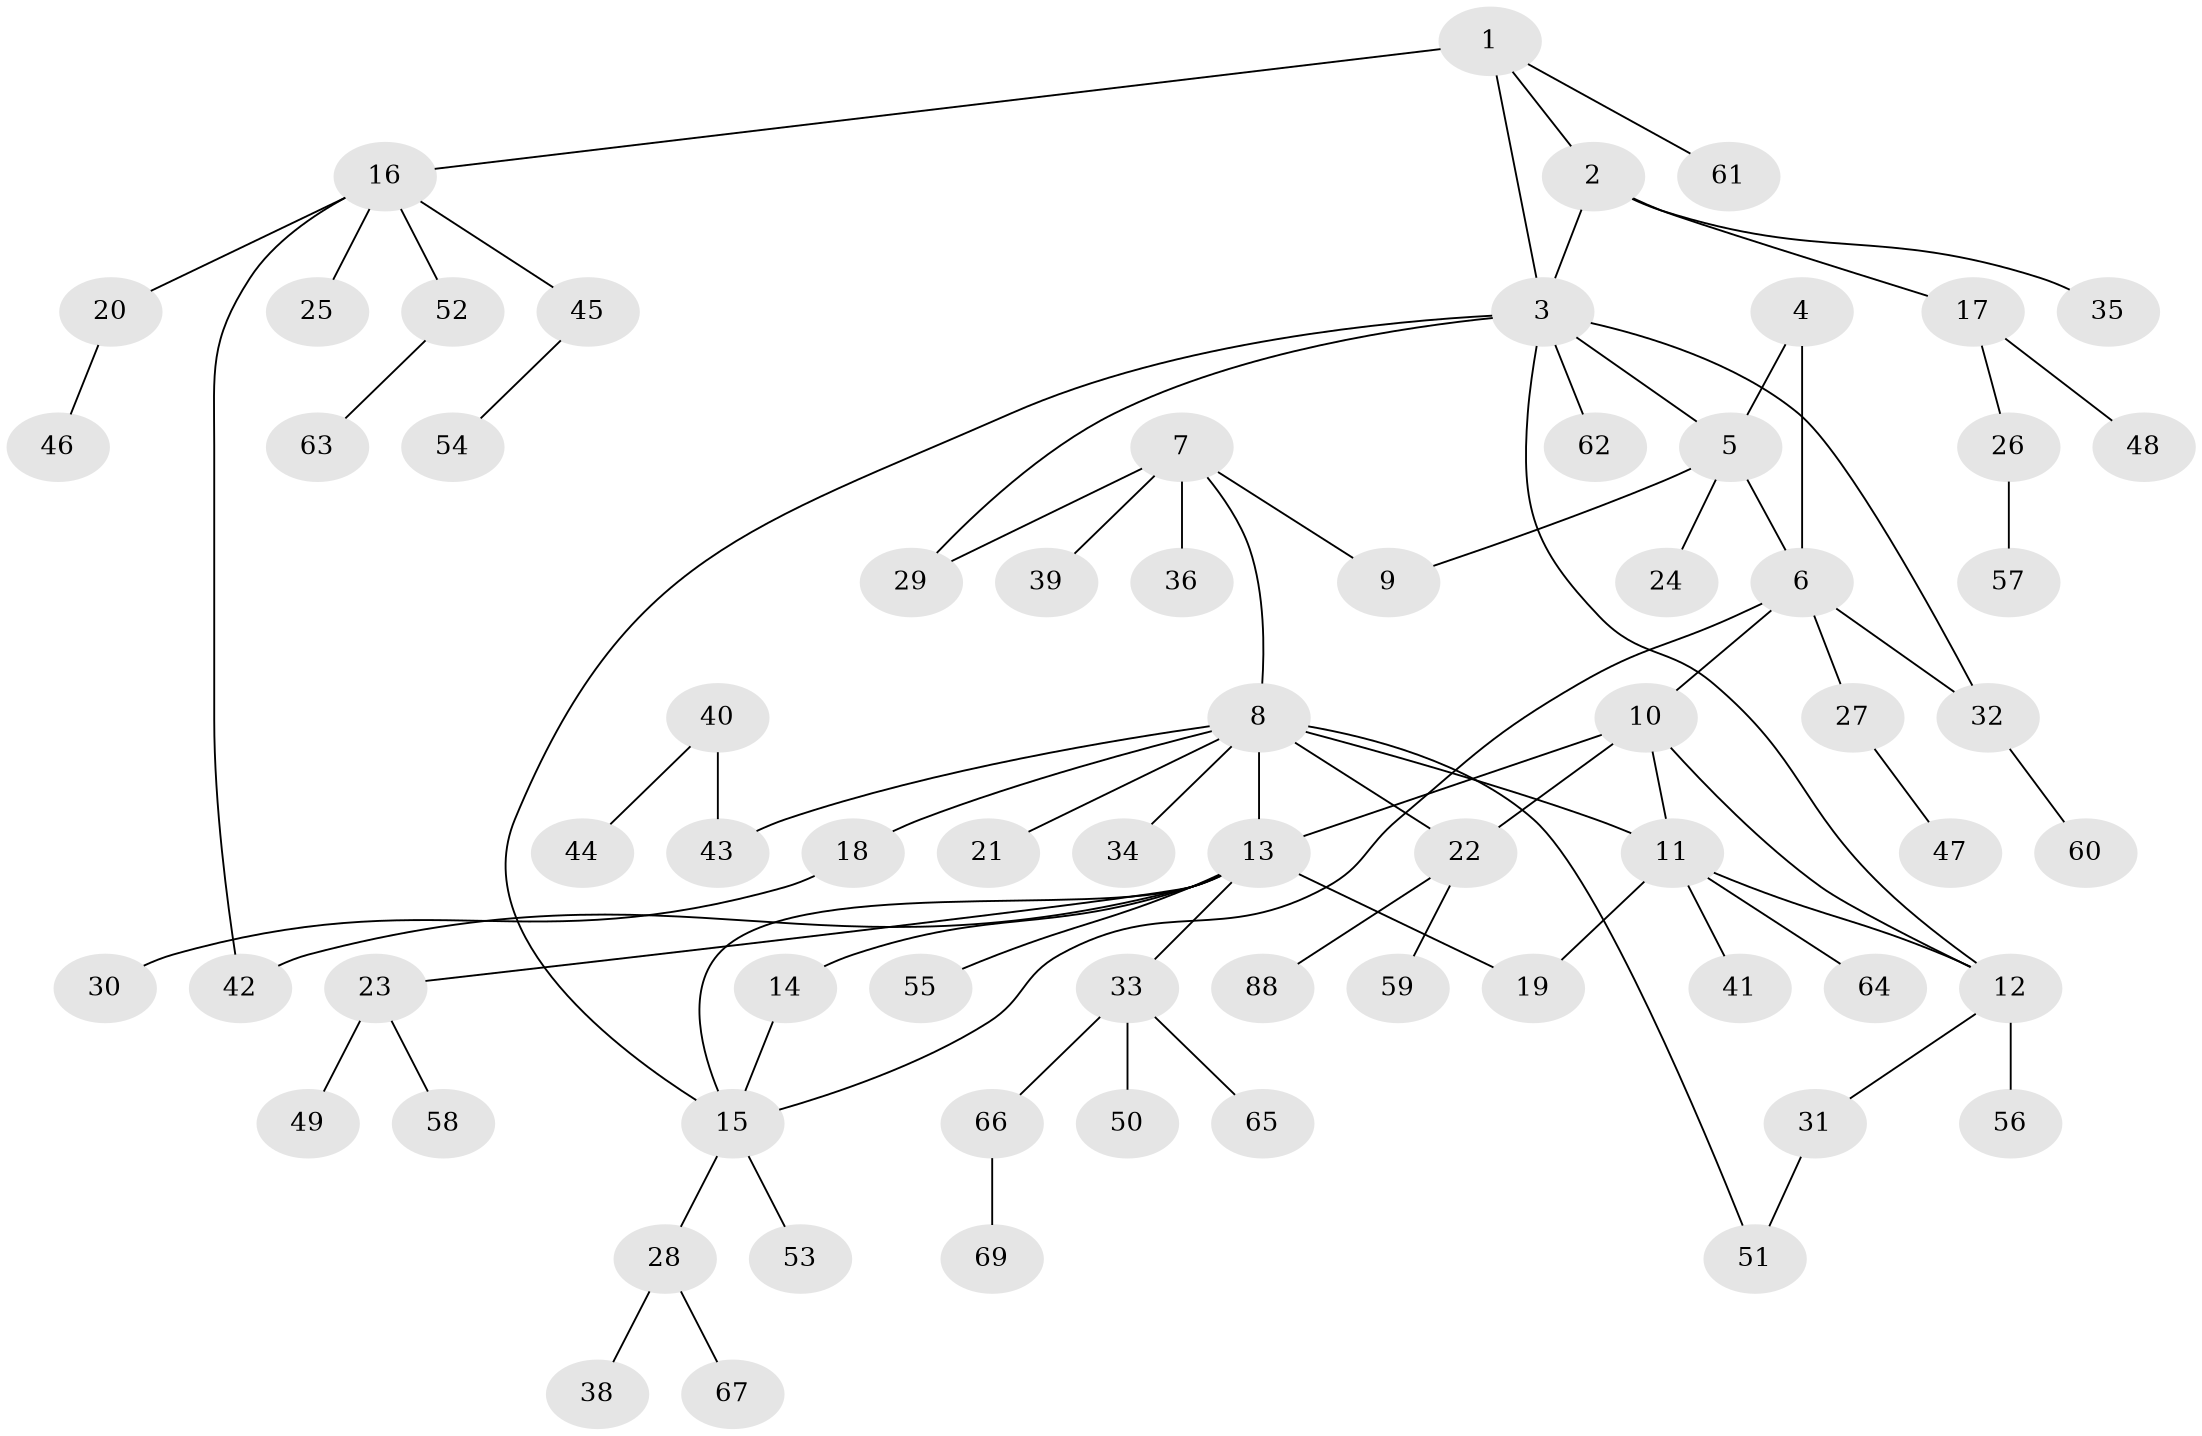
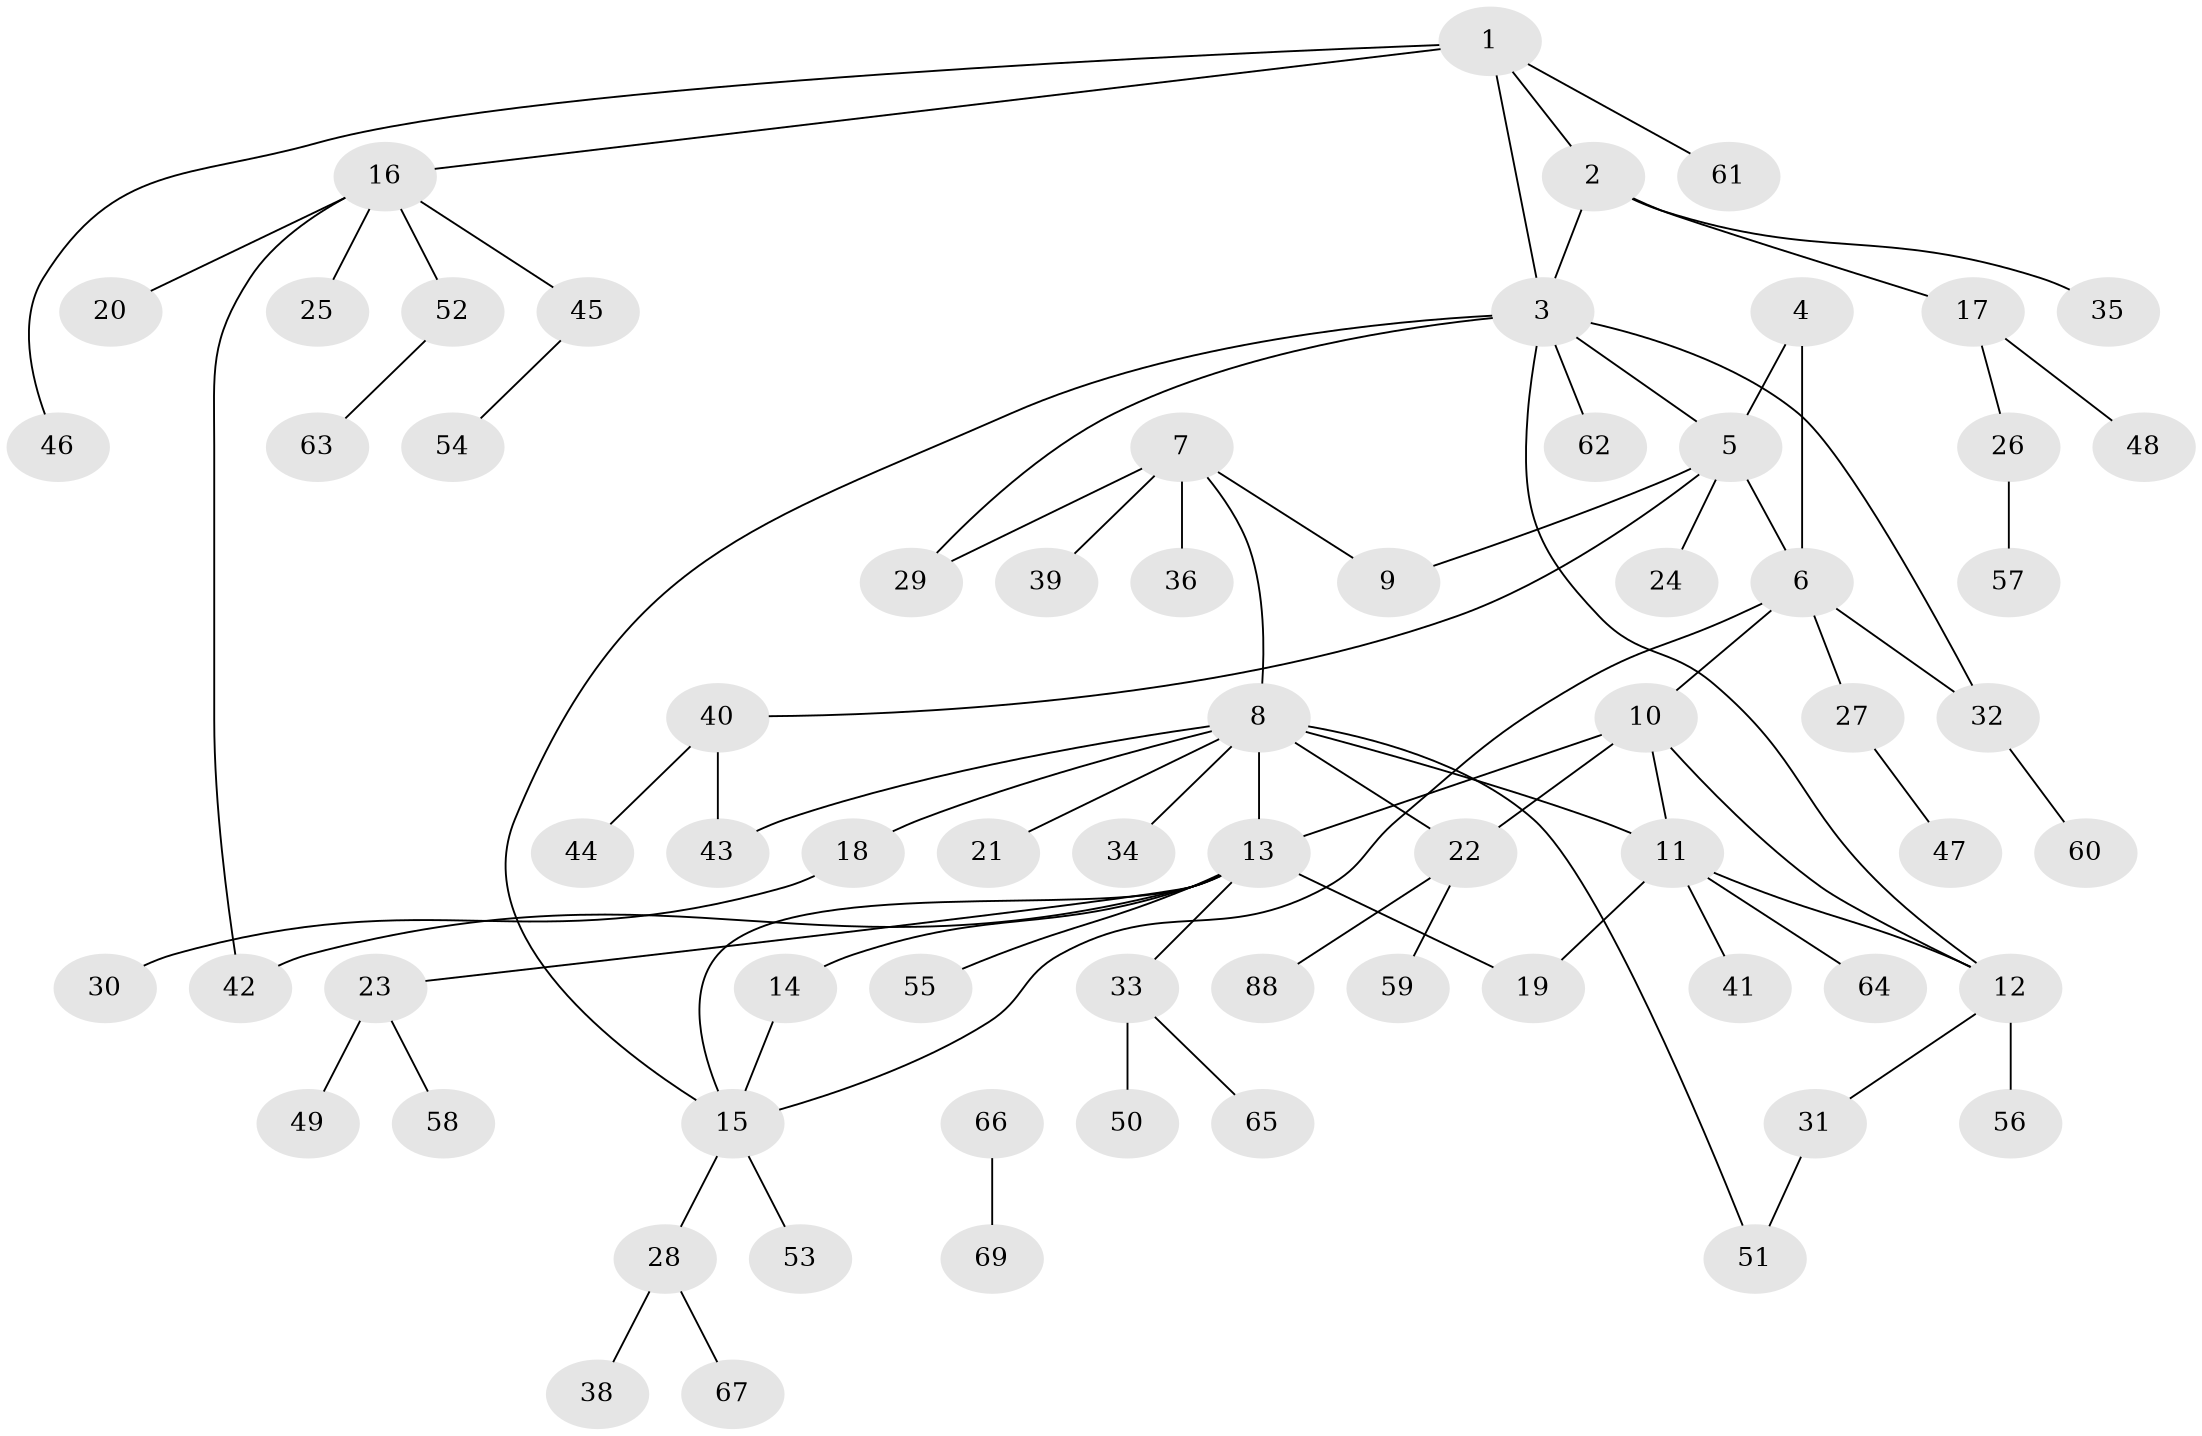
edge "20" -- "46": now "1" -- "46"
edge "5" -- "40": added
edge "33" -- "66": removed
